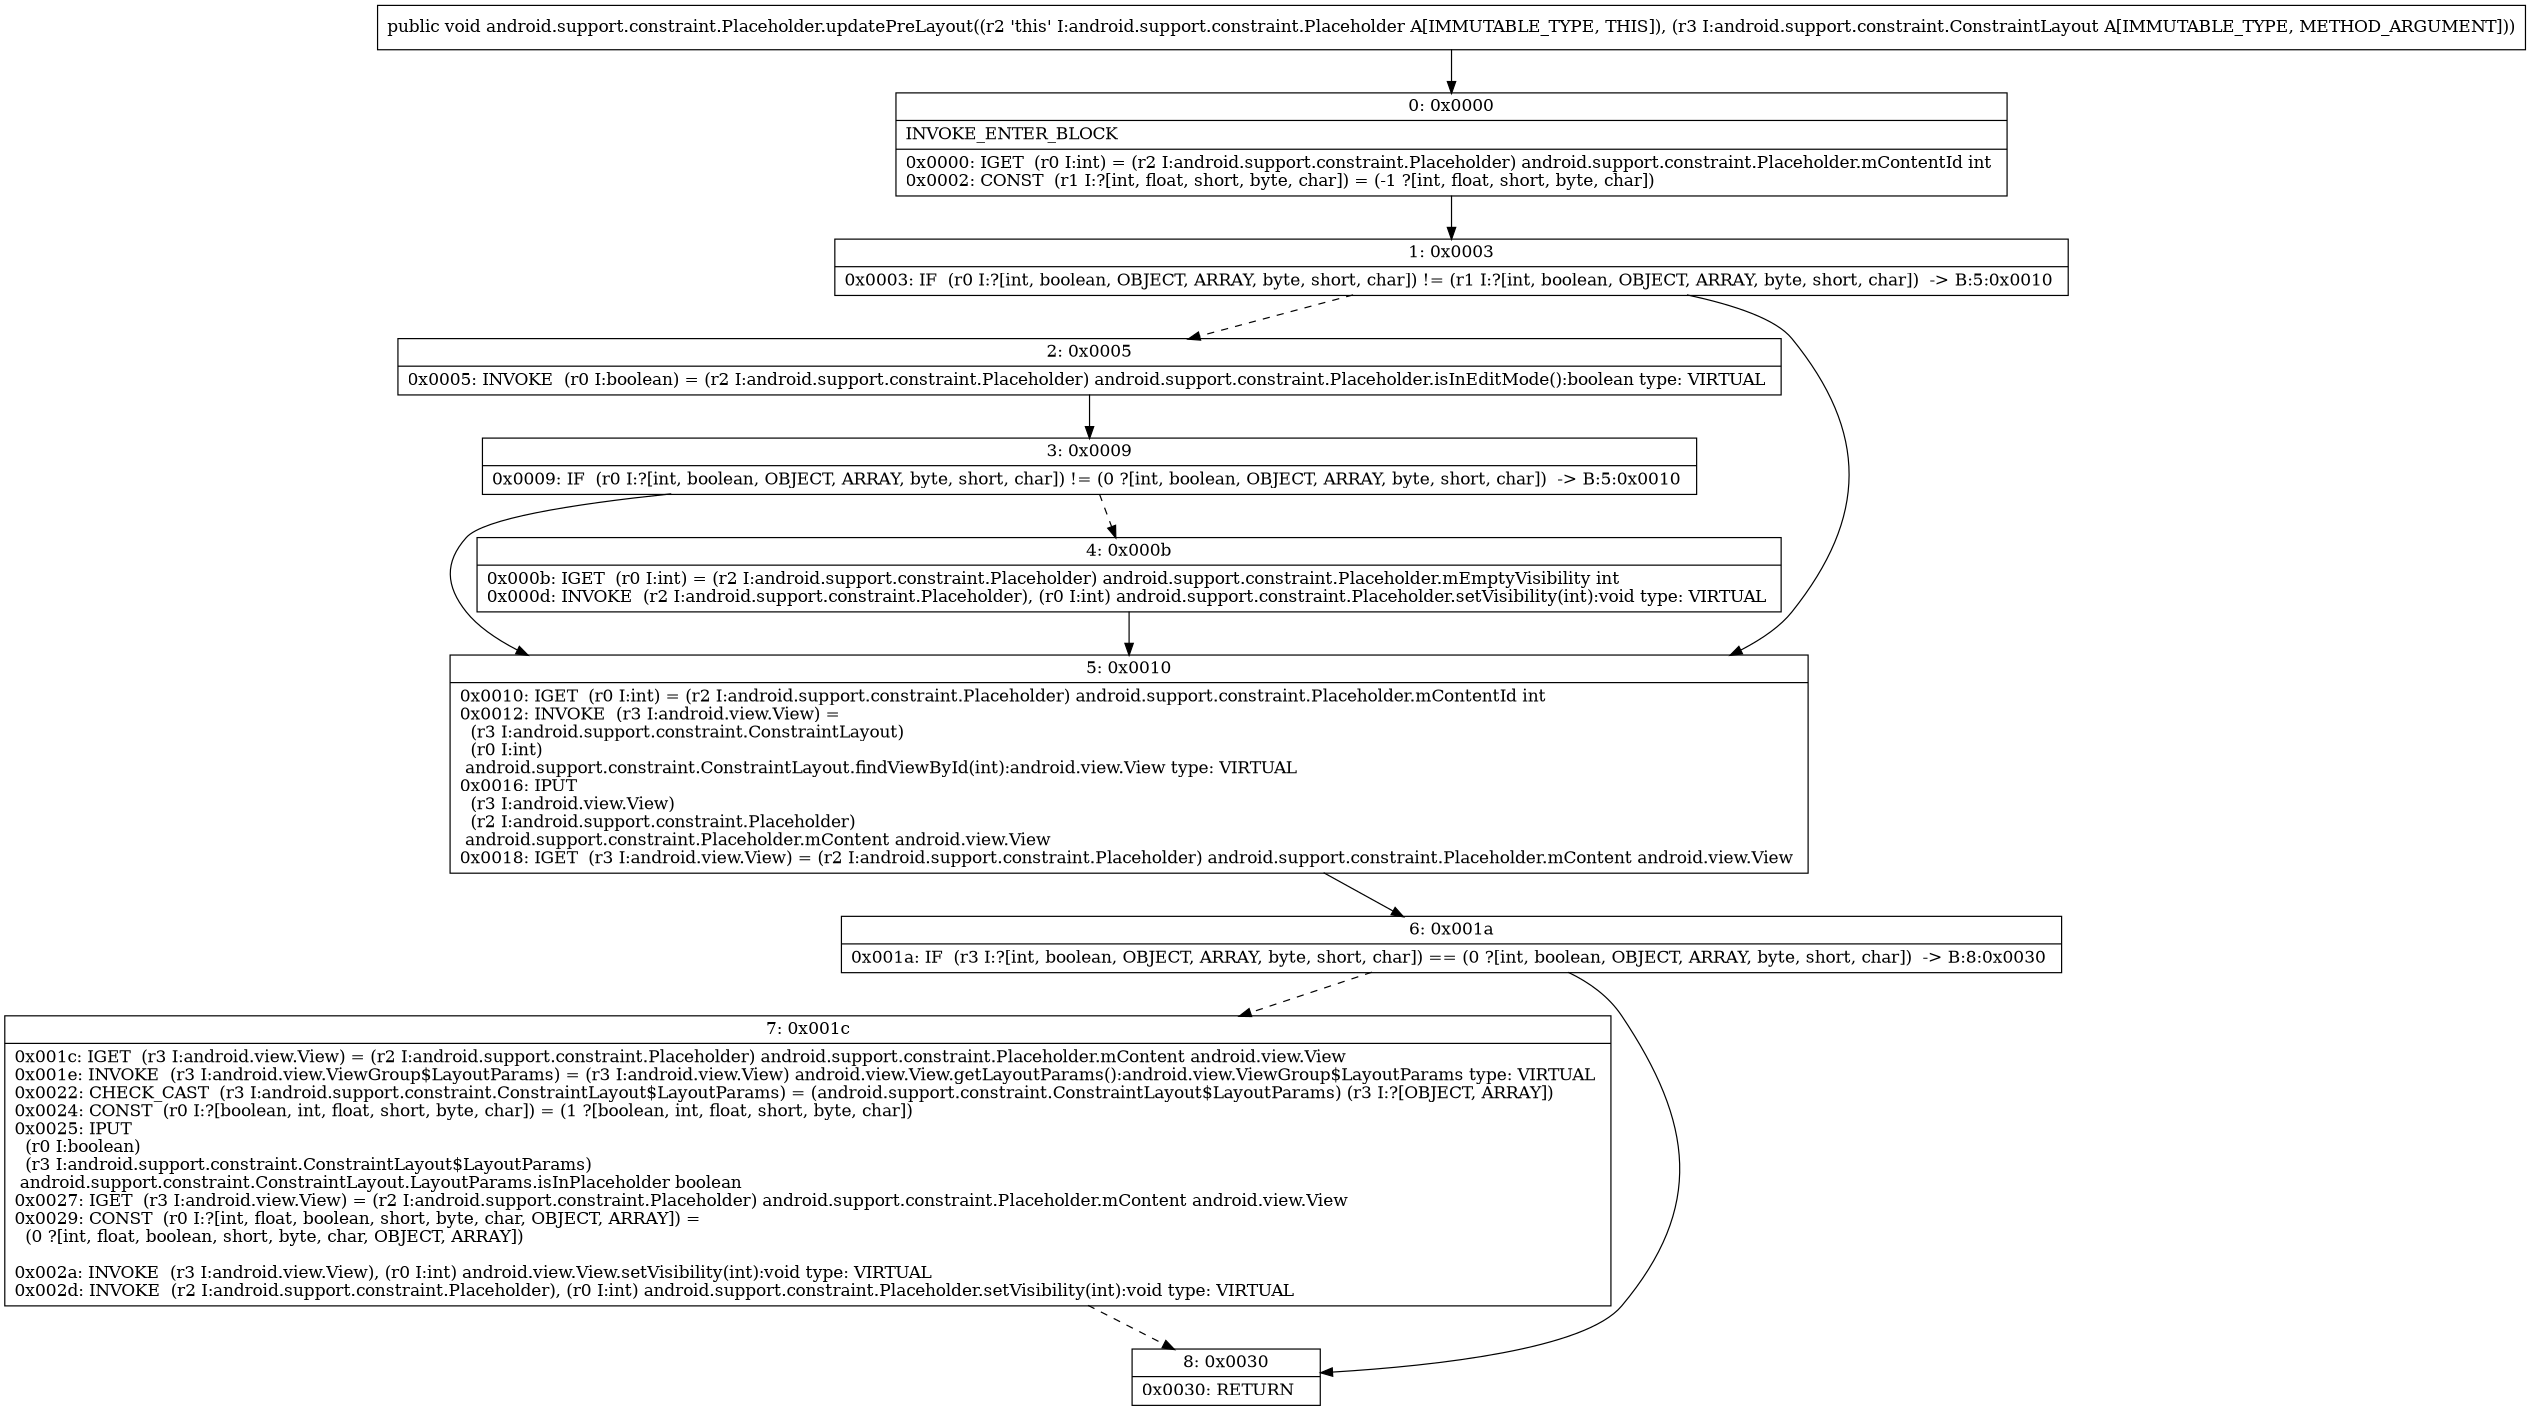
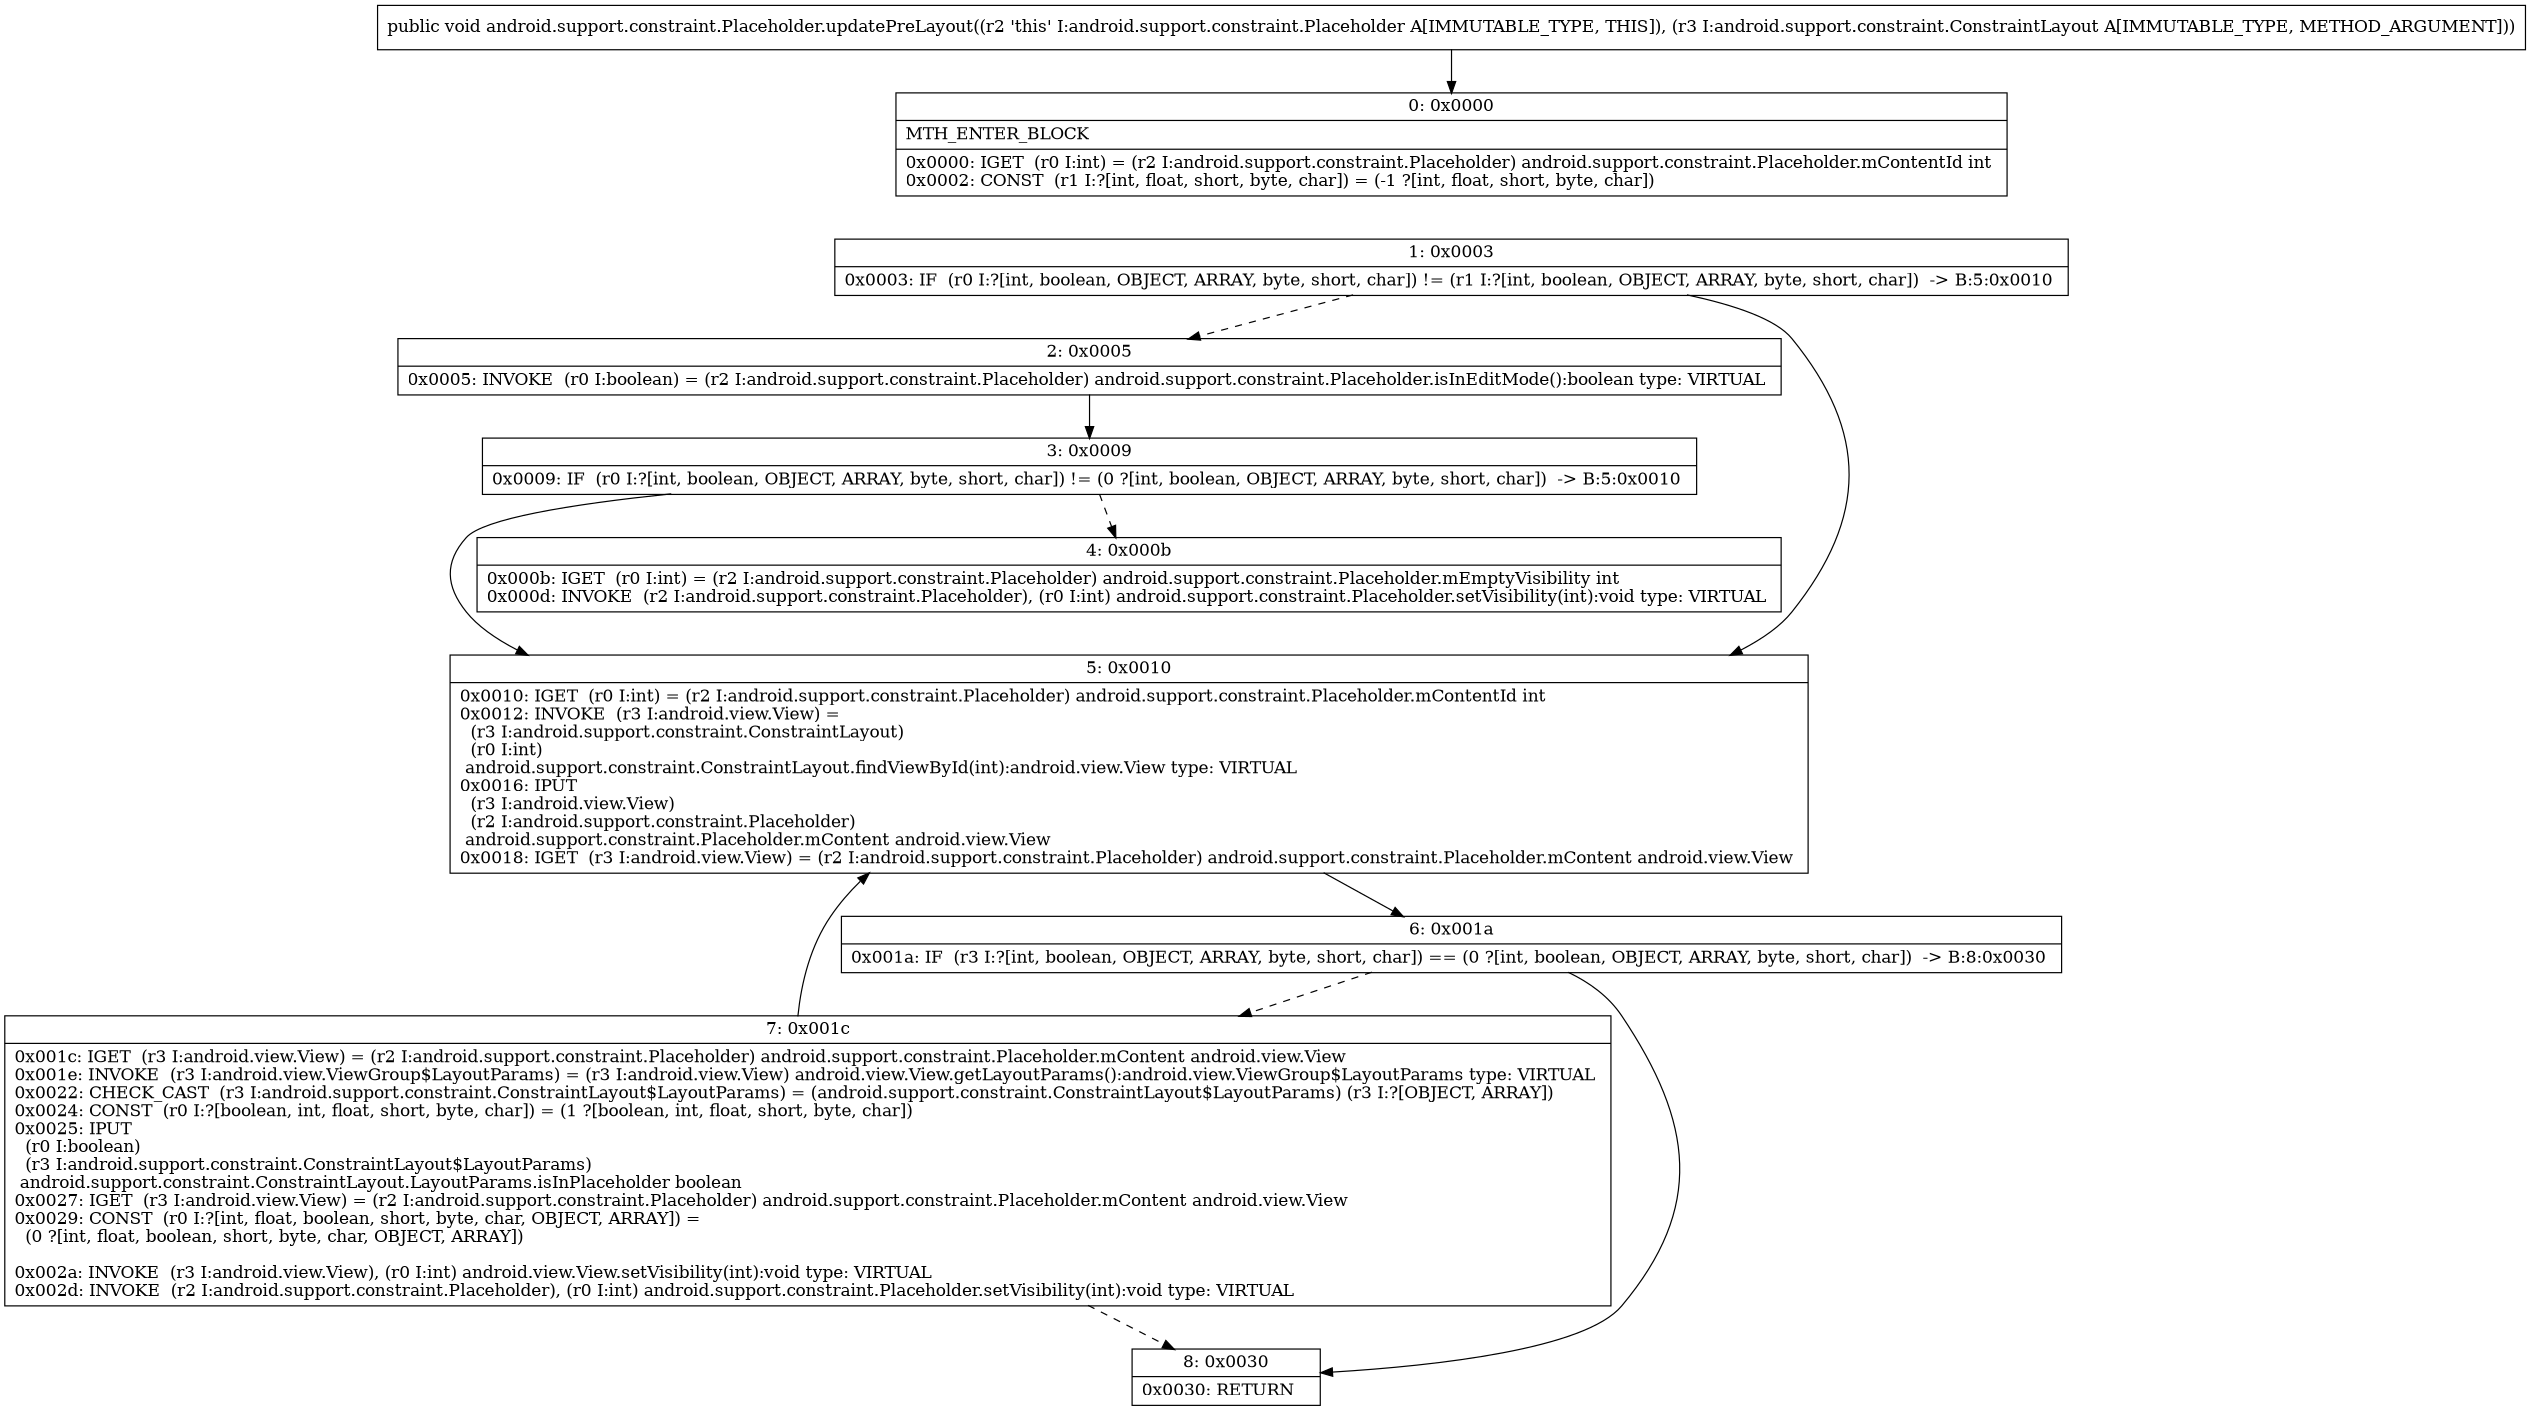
node "0: 0x0000": text "INVOKE_ENTER_BLOCK" -> "MTH_ENTER_BLOCK"
edge "0: 0x0000" -> "1: 0x0003": removed
edge "4: 0x000b" -> "5: 0x0010": now "7: 0x001c" -> "5: 0x0010"
